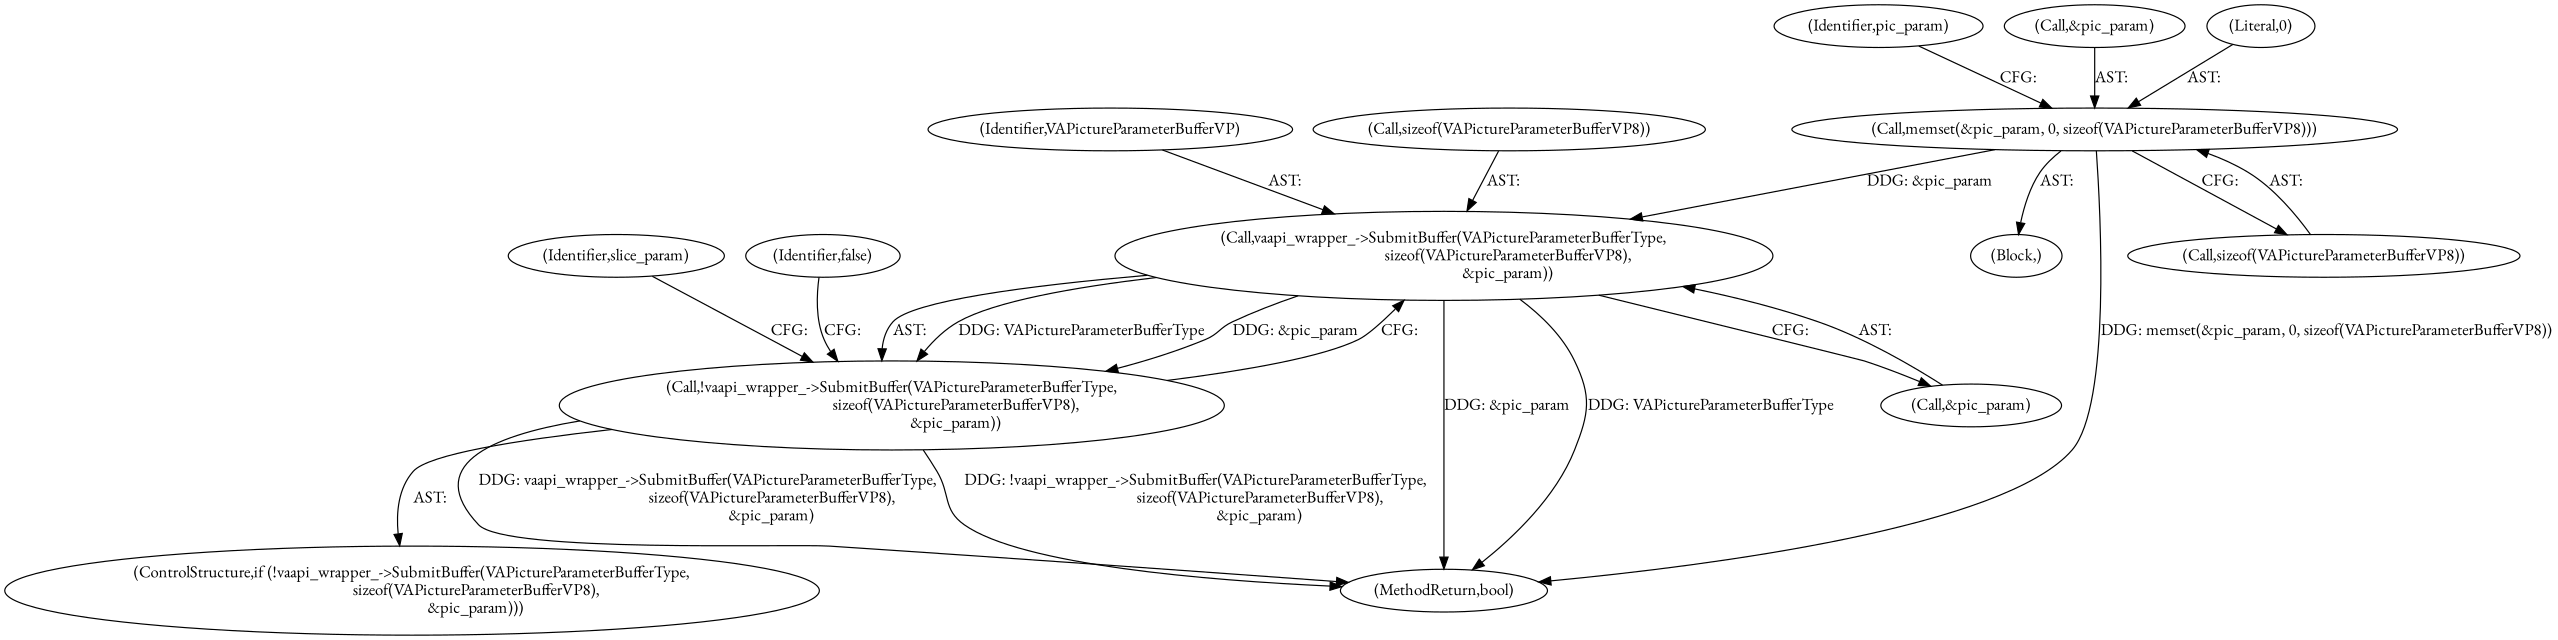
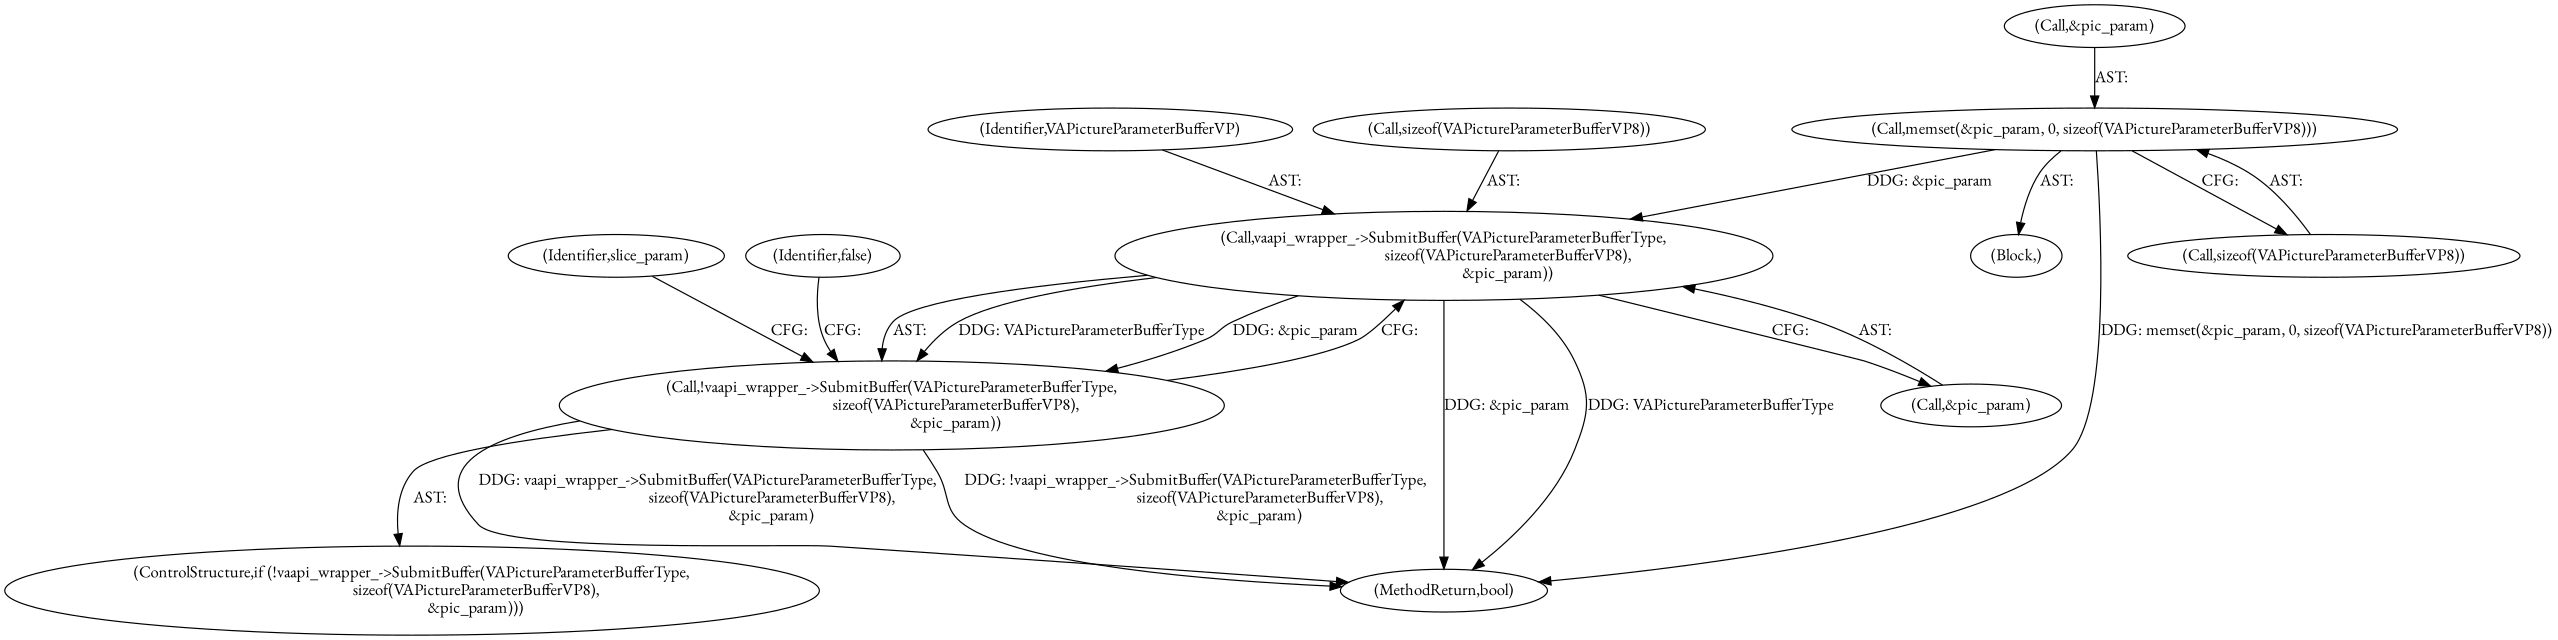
node "(Identifier,pic_param)": removed
node "(Literal,0)": removed
